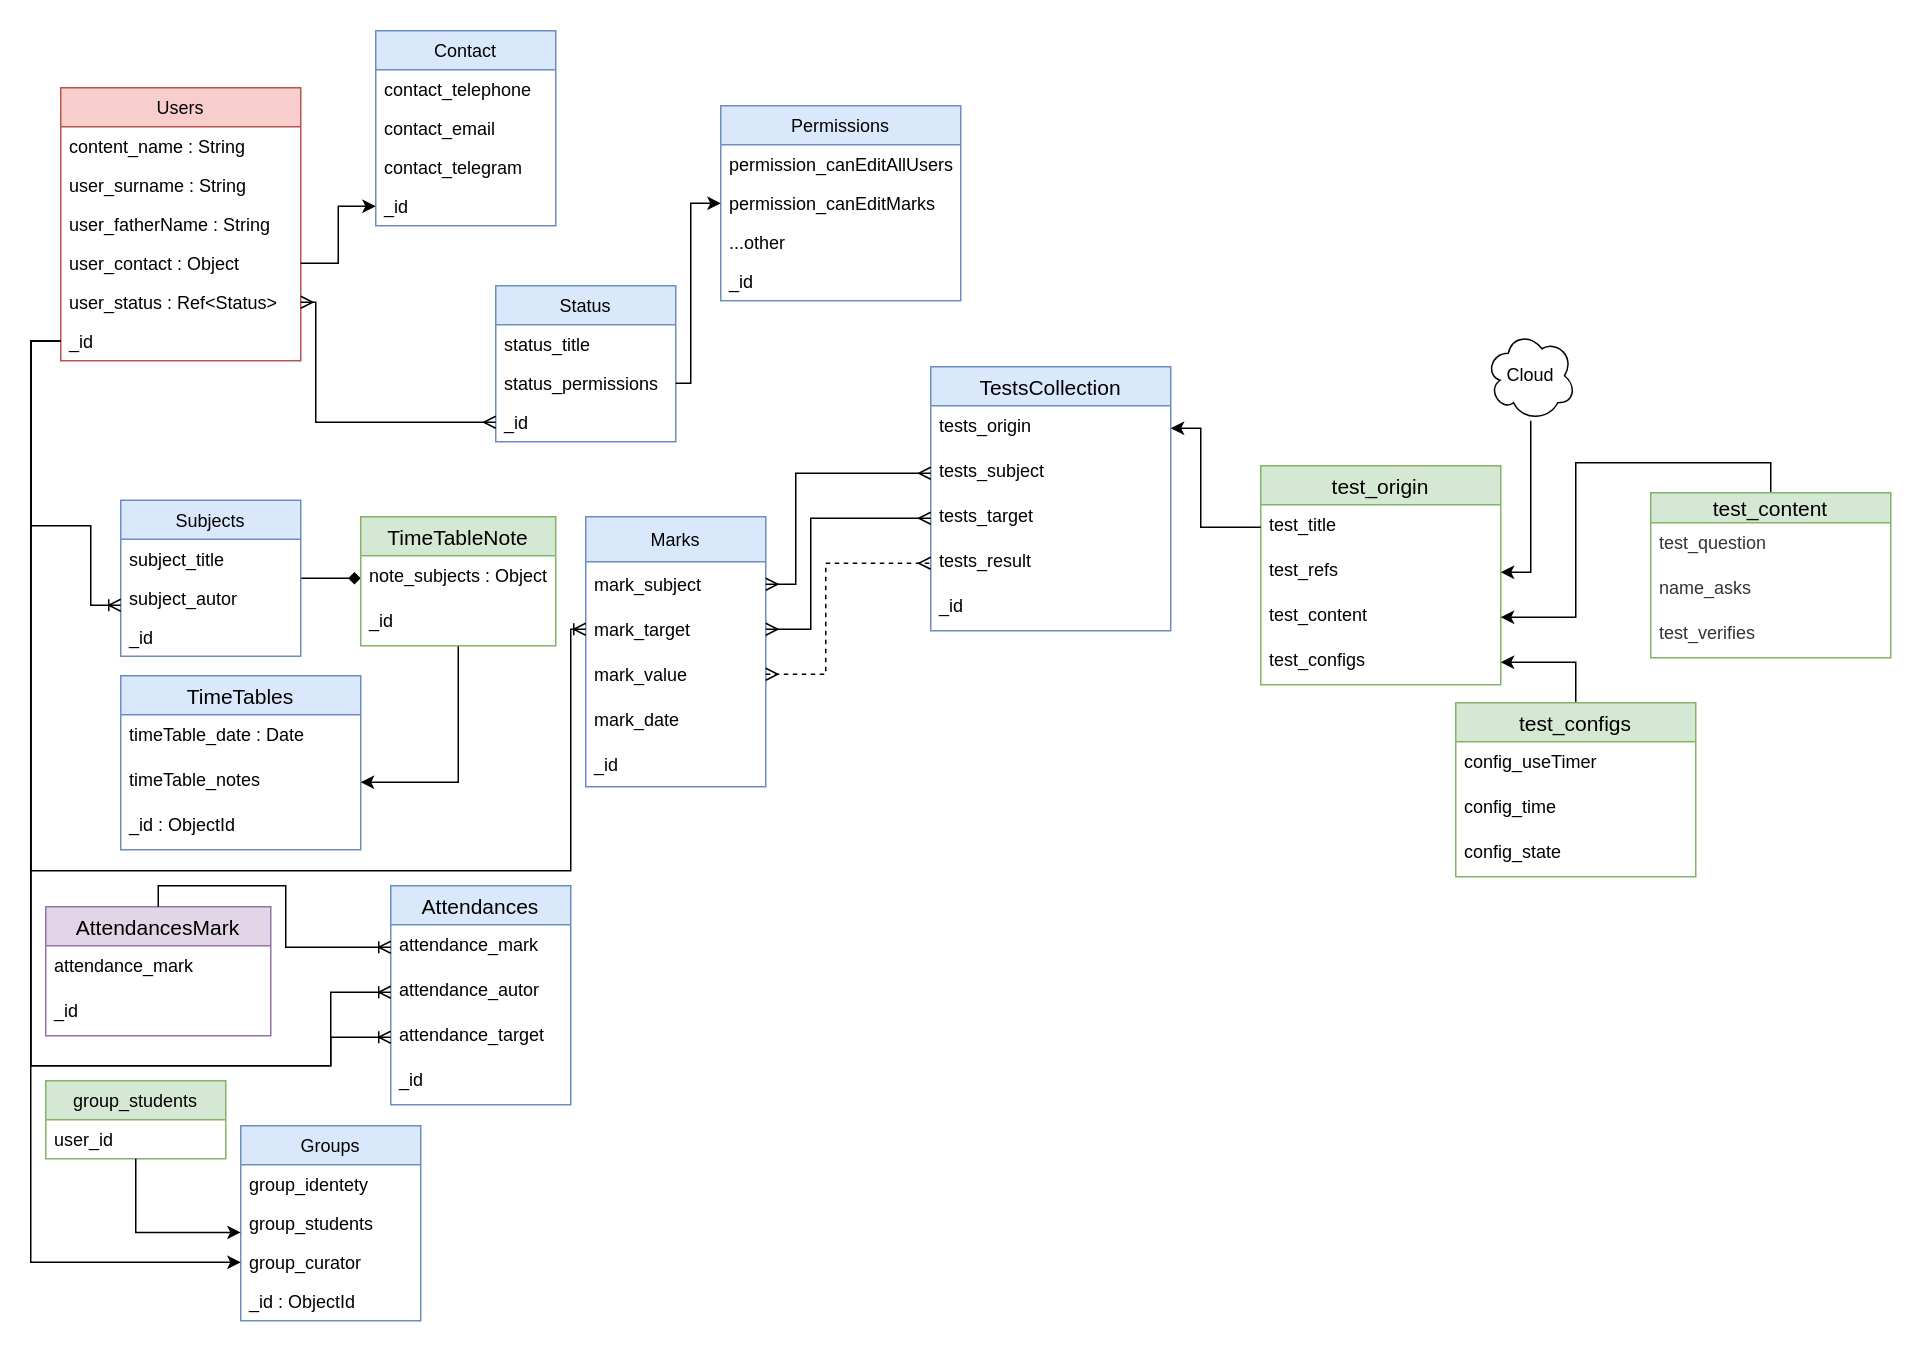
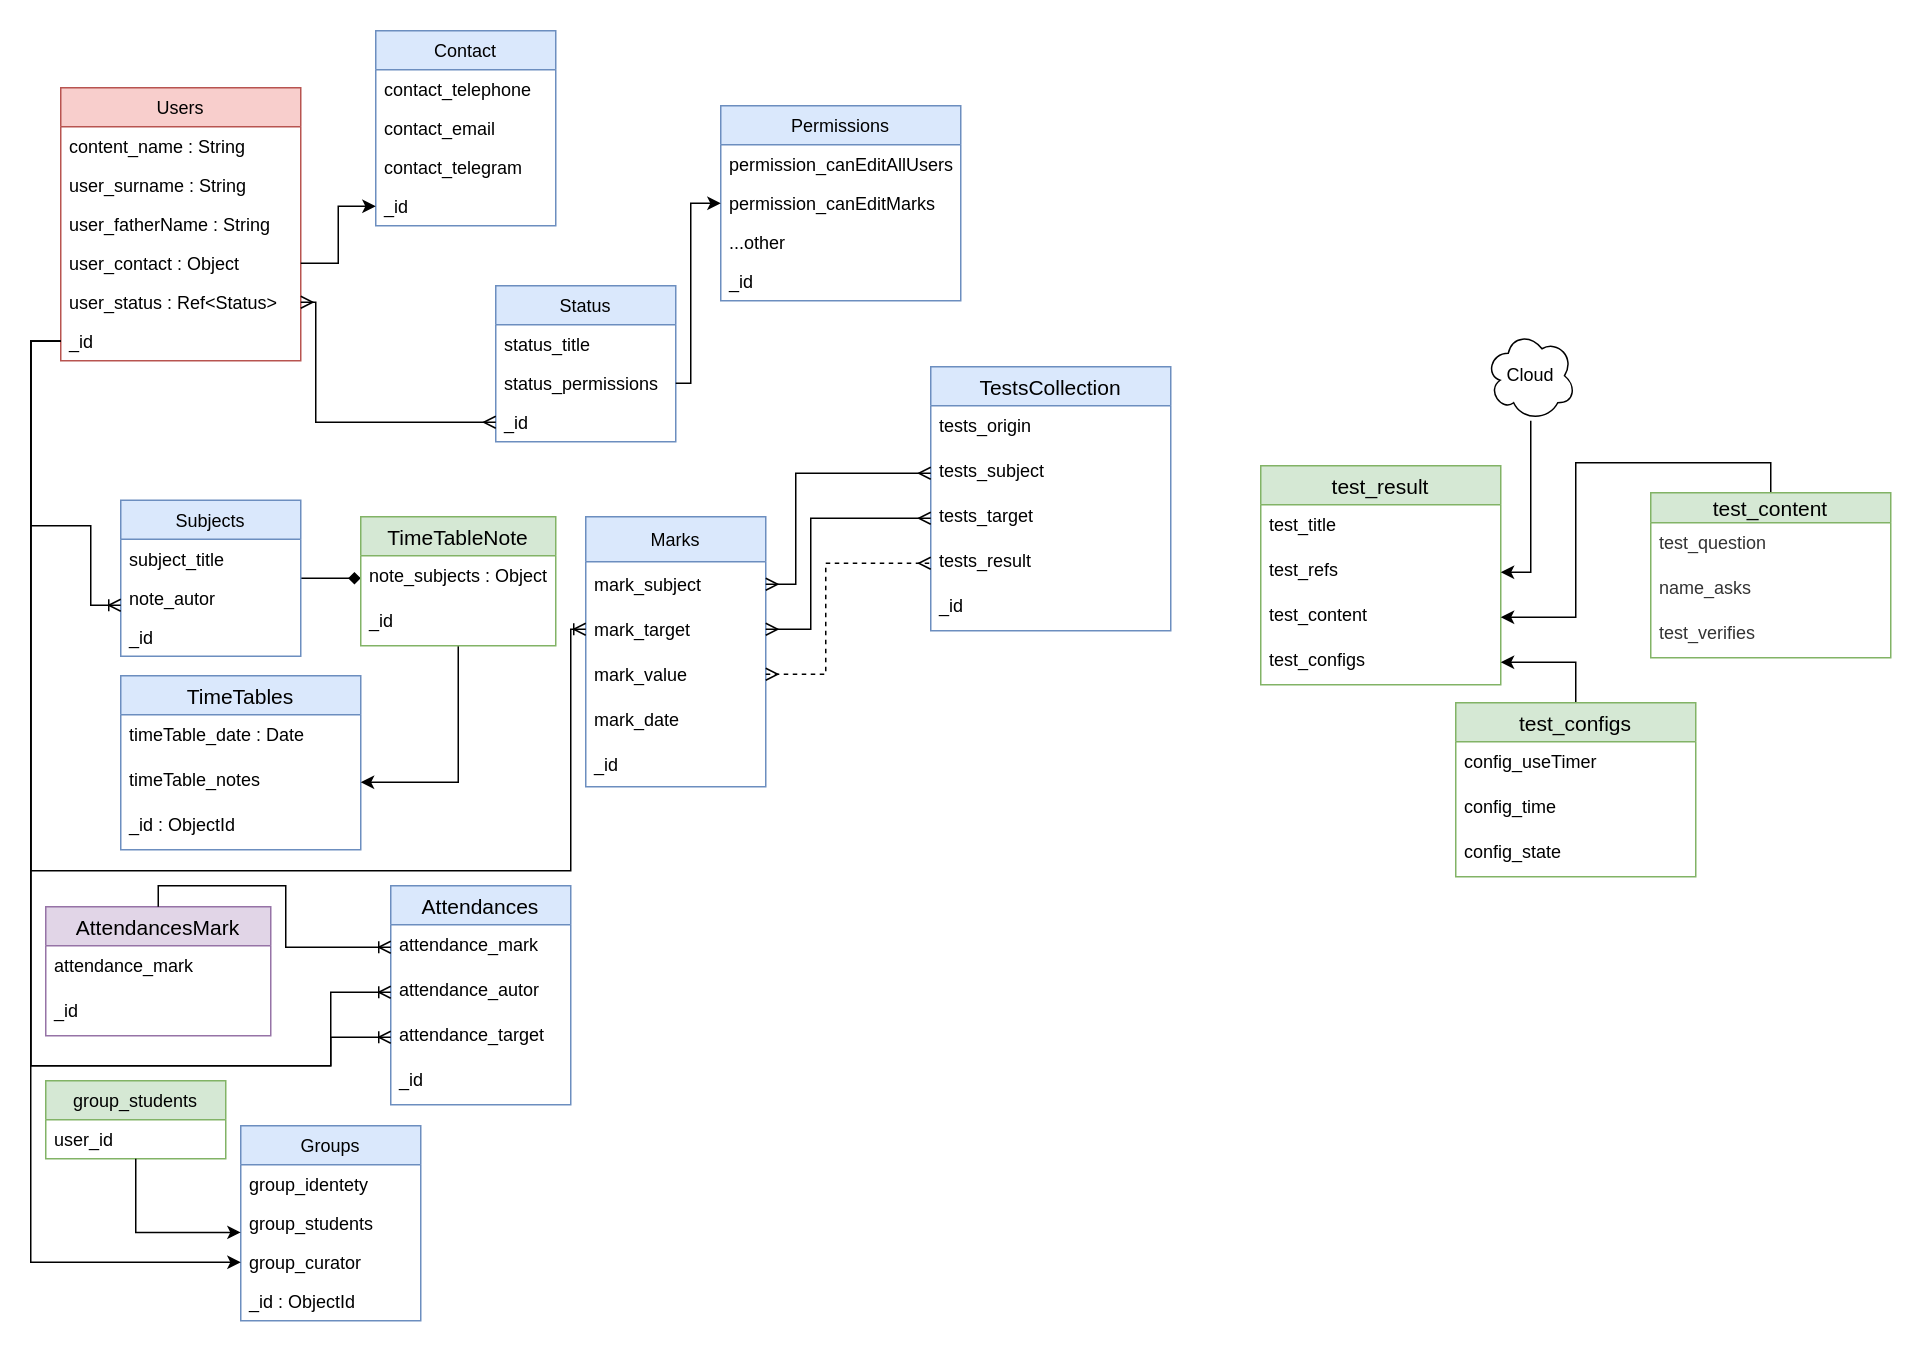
node "test_origin": label "test_origin" -> "test_result"
edge "test_title" -> "tests_origin": removed
node "subject_autor": label "subject_autor" -> "note_autor"
